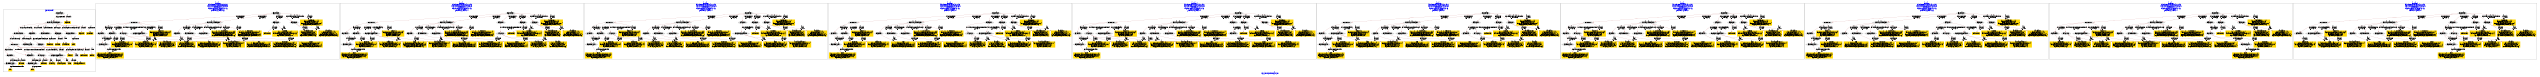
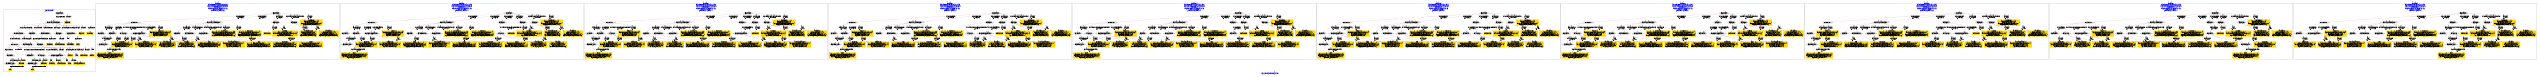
node "end_URI": label "end_URI" -> "classification_URI"
edge "E52_Time-Span2" -> "death": label "P138_represents" -> "P82_at_some_time_within"
